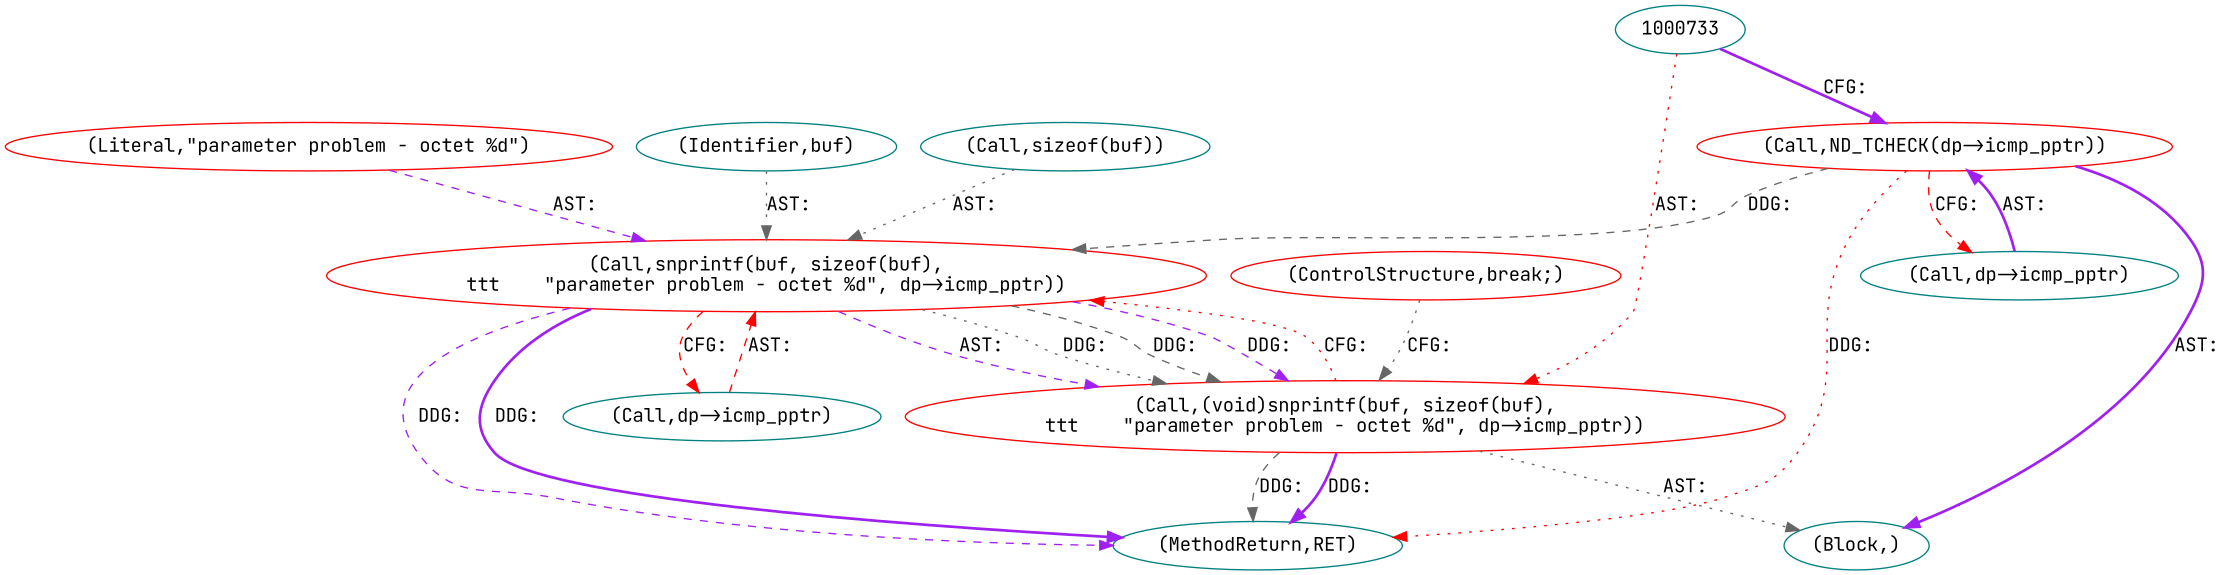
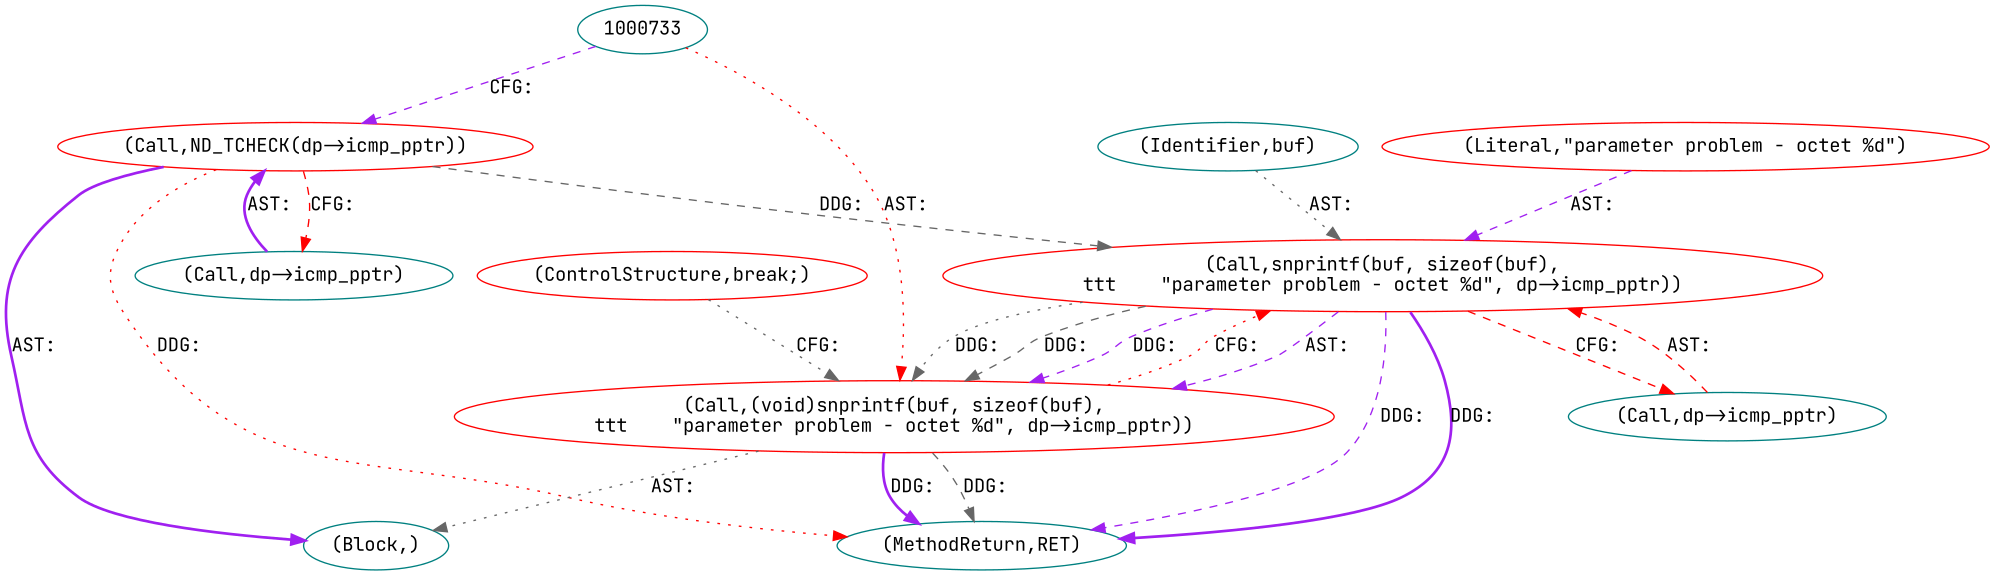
edge "1000733" -> "(Call,ND_TCHECK(dp->icmp_pptr))": style bold -> dashed
node "(Call,sizeof(buf))": removed
